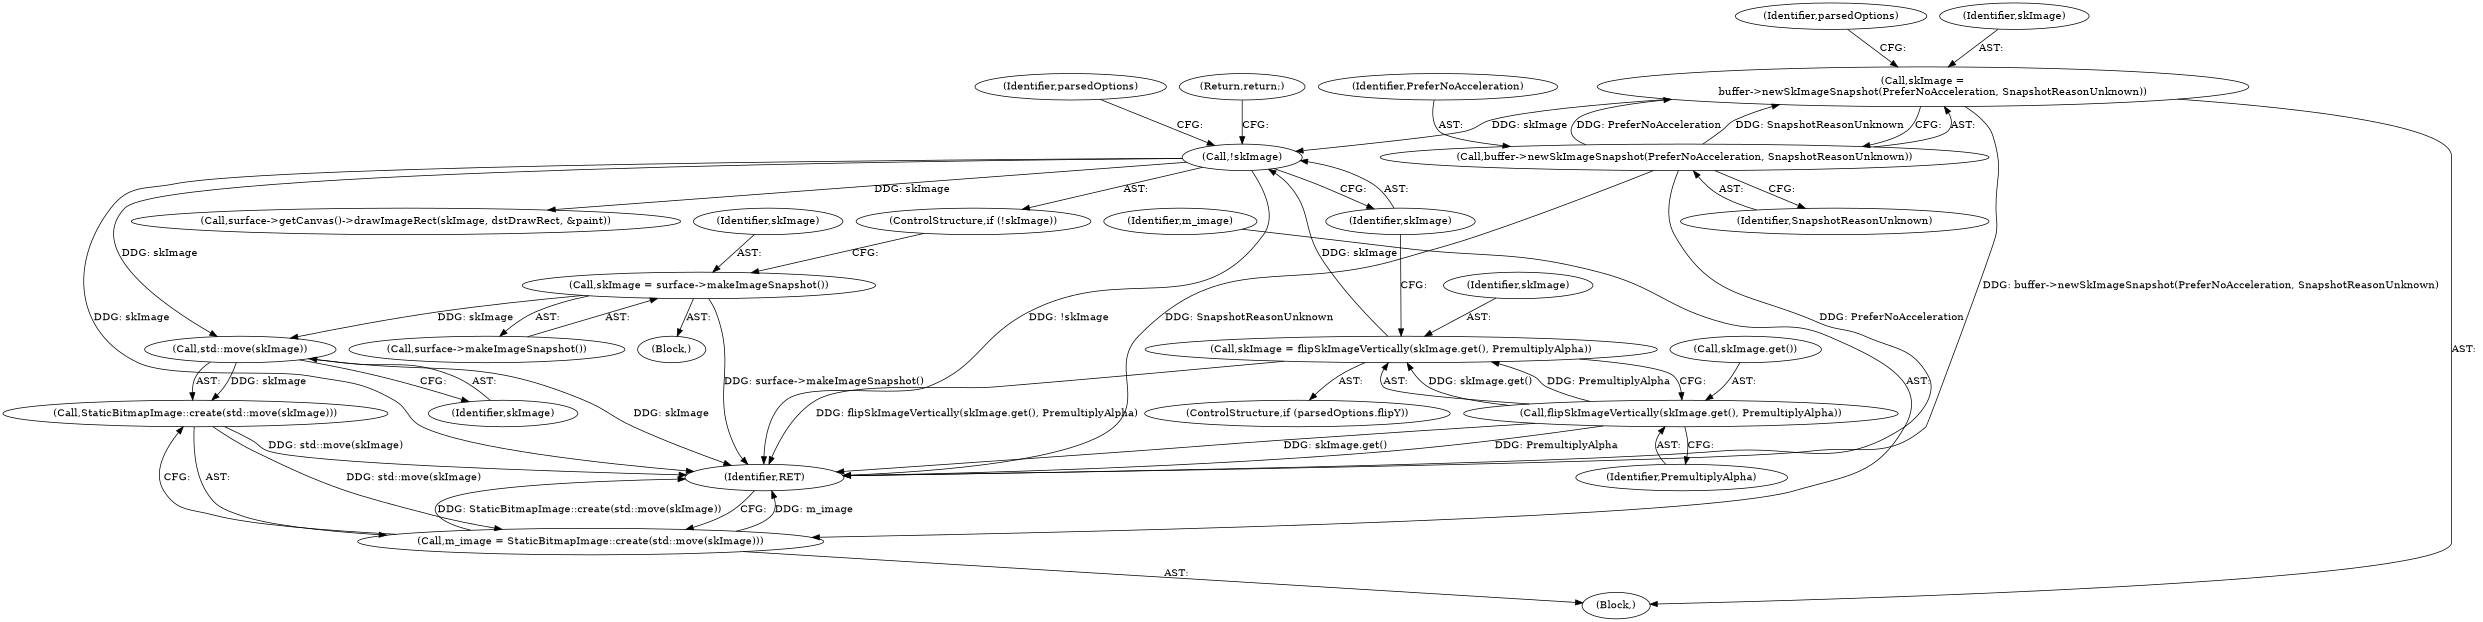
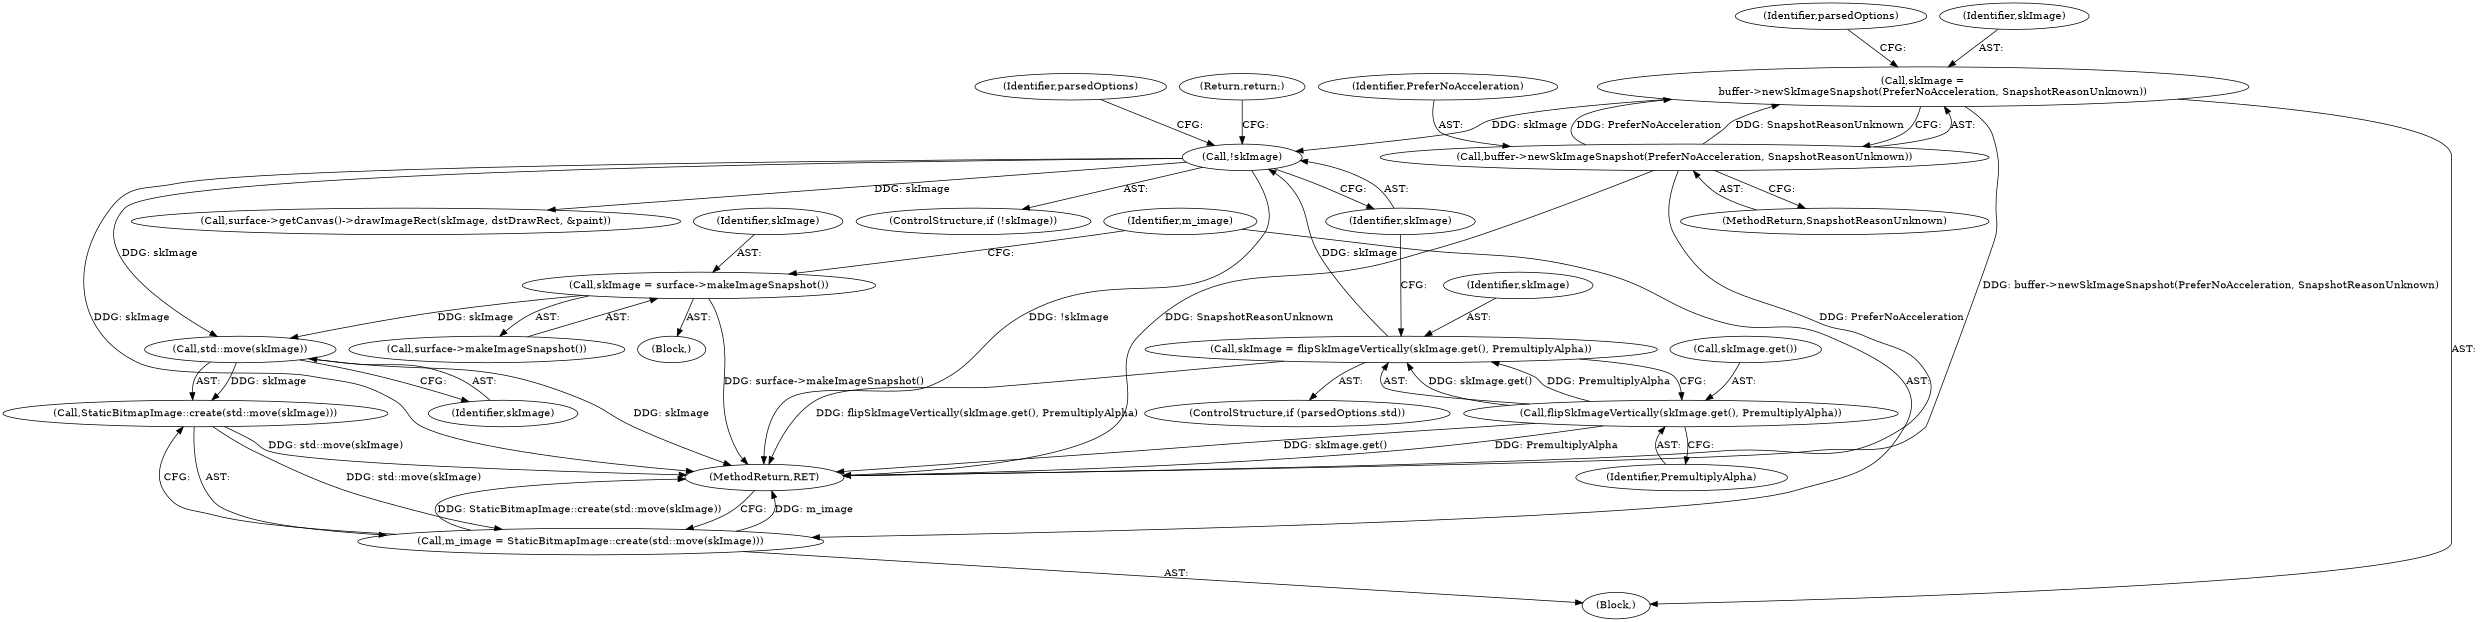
node "(Identifier,SnapshotReasonUnknown)": label "(Identifier,SnapshotReasonUnknown)" -> "(MethodReturn,SnapshotReasonUnknown)"
edge "(ControlStructure,if (!skImage))" -> "(Call,skImage = surface->makeImageSnapshot())": now "(Identifier,m_image)" -> "(Call,skImage = surface->makeImageSnapshot())"
node "(ControlStructure,if (parsedOptions.flipY))": label "(ControlStructure,if (parsedOptions.flipY))" -> "(ControlStructure,if (parsedOptions.std))"
node "(Identifier,RET)": label "(Identifier,RET)" -> "(MethodReturn,RET)"
